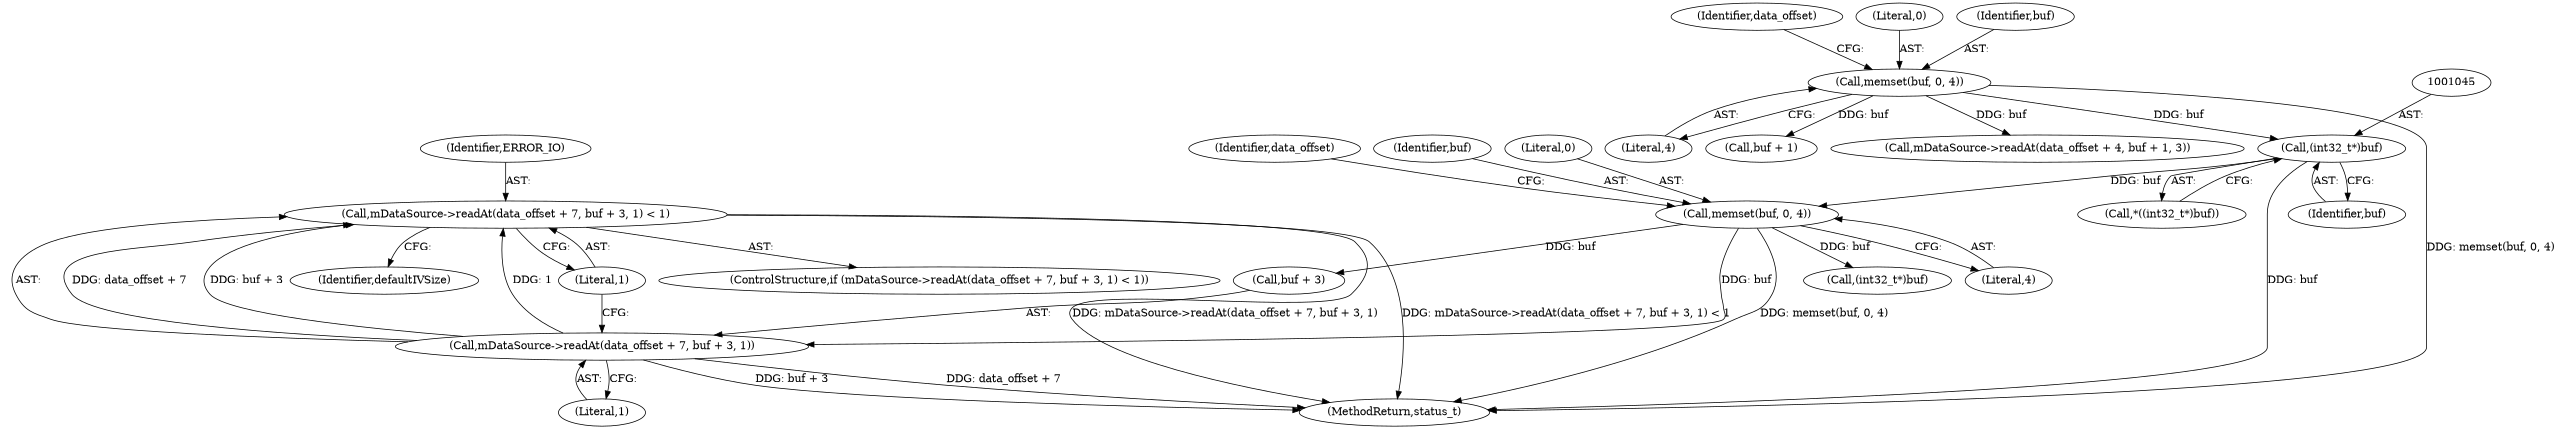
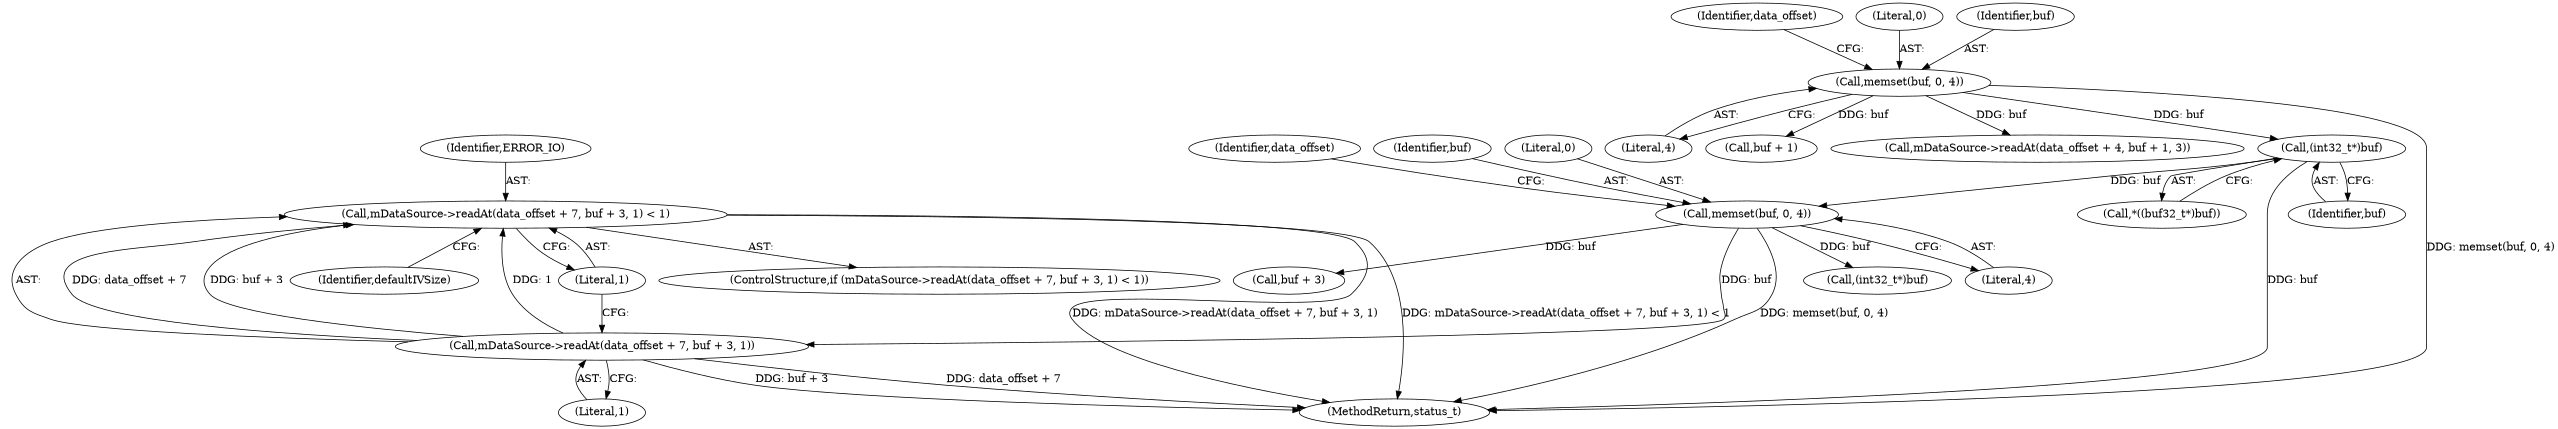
node "1001045": removed
node "(Call,*((int32_t*)buf))": label "(Call,*((int32_t*)buf))" -> "(Call,*((buf32_t*)buf))"
edge "(Call,mDataSource->readAt(data_offset + 7, buf + 3, 1) < 1)" -> "(Identifier,defaultIVSize)": reversed
edge "(Call,buf + 3)" -> "(Call,mDataSource->readAt(data_offset + 7, buf + 3, 1))": removed, label "AST:"
